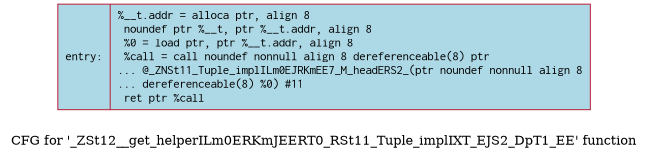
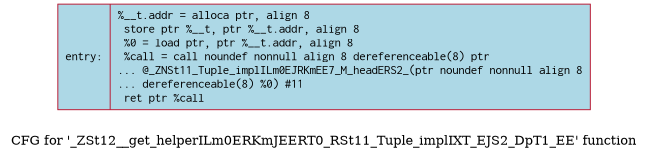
node "entry:": text "noundef ptr %__t, ptr %__t.addr, align 8" -> "store ptr %__t, ptr %__t.addr, align 8"
